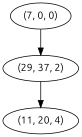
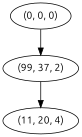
node "(7, 0, 0)": label "(7, 0, 0)" -> "(0, 0, 0)"
node "(29, 37, 2)": label "(29, 37, 2)" -> "(99, 37, 2)"
